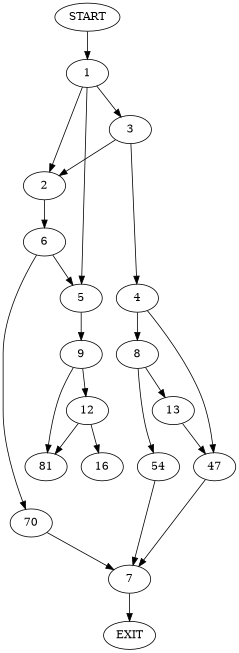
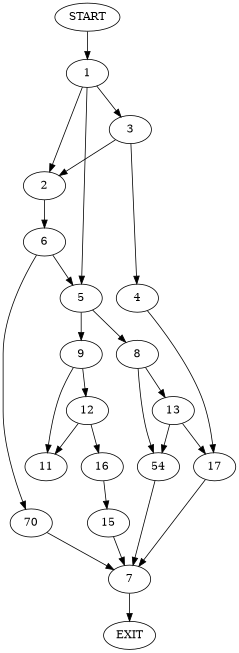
edge "4" -> "8": now "5" -> "8"
edge "13" -> "54": added
node "81": label "81" -> "11"
node "47": label "47" -> "17"
node "15": added
